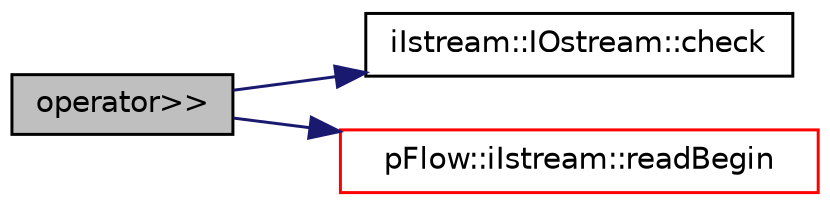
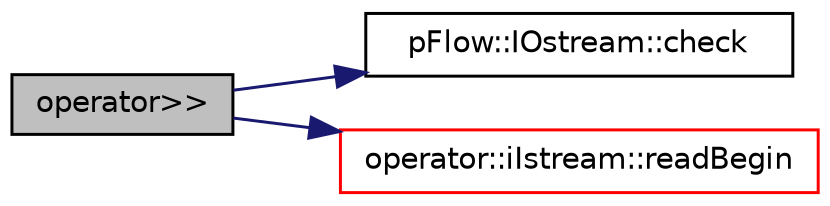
node "iIstream::IOstream::check": label "iIstream::IOstream::check" -> "pFlow::IOstream::check"
node "pFlow::iIstream::readBegin": label "pFlow::iIstream::readBegin" -> "operator::iIstream::readBegin"
